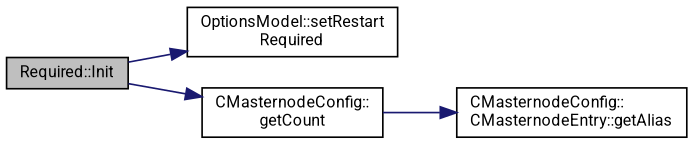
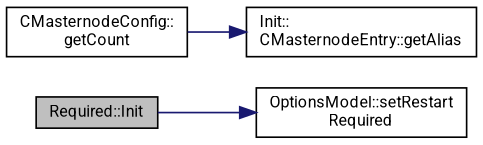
edge "Required::Init" -> "CMasternodeConfig:: getCount": removed
node "CMasternodeConfig:: CMasternodeEntry::getAlias": label "CMasternodeConfig:: CMasternodeEntry::getAlias" -> "Init:: CMasternodeEntry::getAlias"
